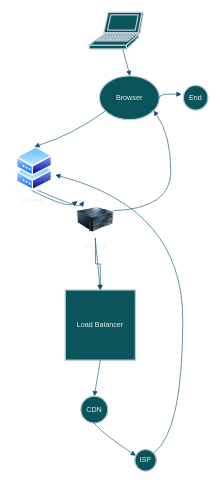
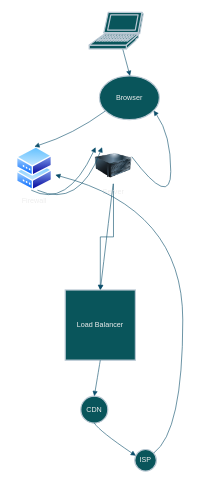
edge "Browser" -> "End": removed
node "End": removed
node "Server": moved (95, 220) -> (113, 166)
